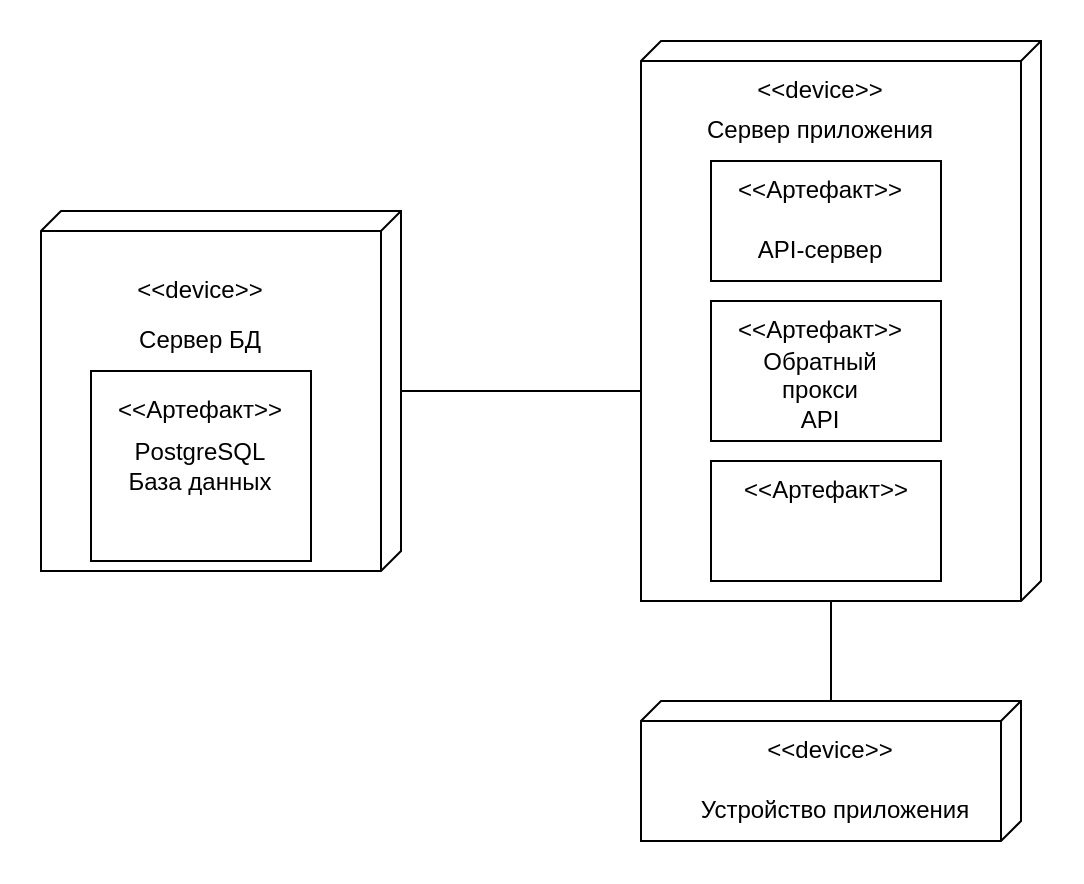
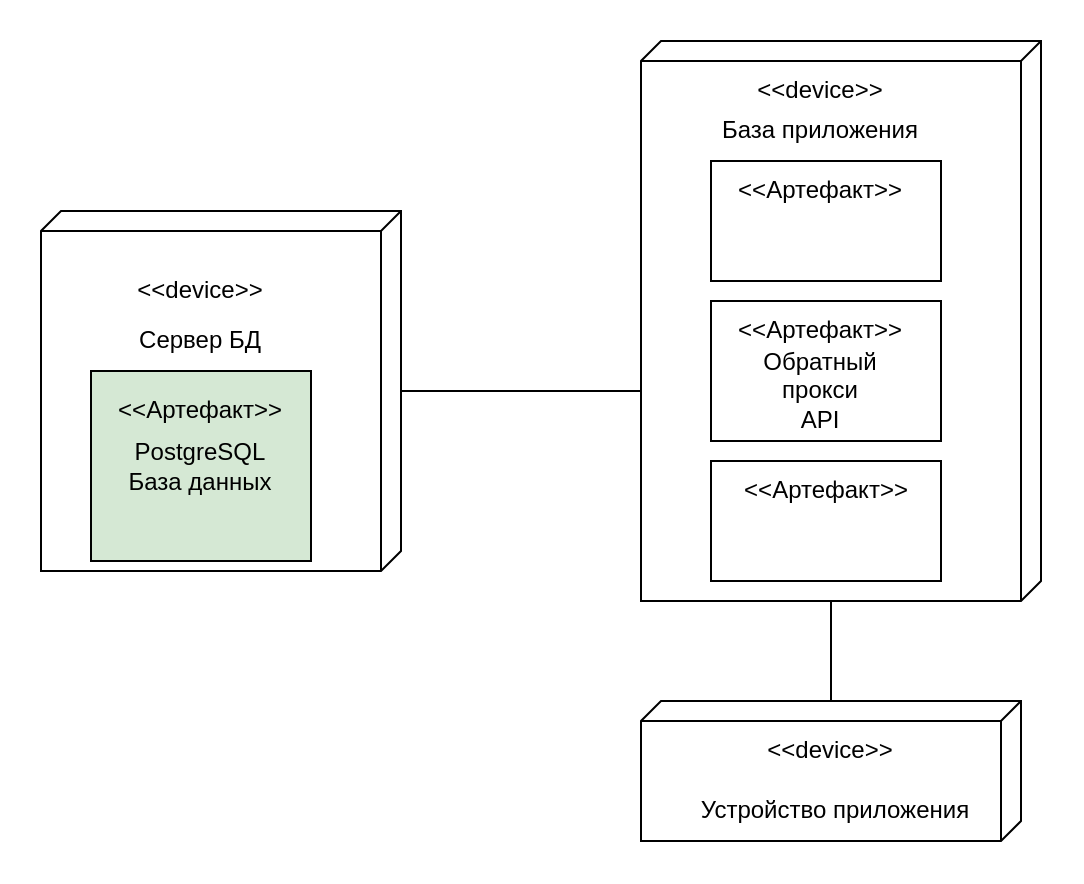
node "Сервер приложения": label "Сервер приложения" -> "База приложения"
node "API-сервер": removed
node "PostgreSQL База данных": fillcolor #ffffff -> #d5e8d4
